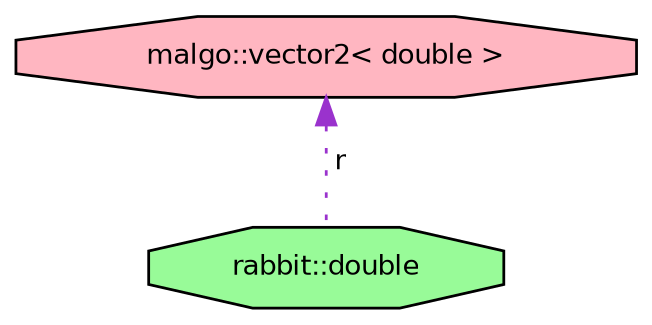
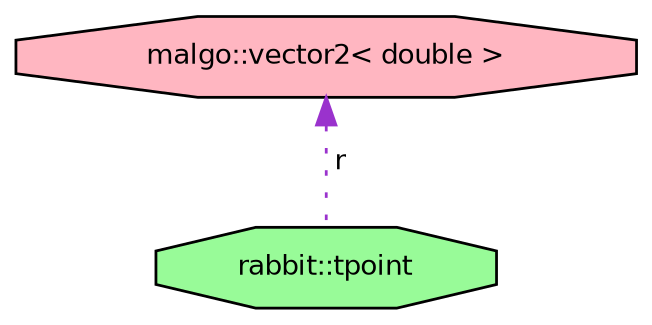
node "rabbit::double": label "rabbit::double" -> "rabbit::tpoint"
